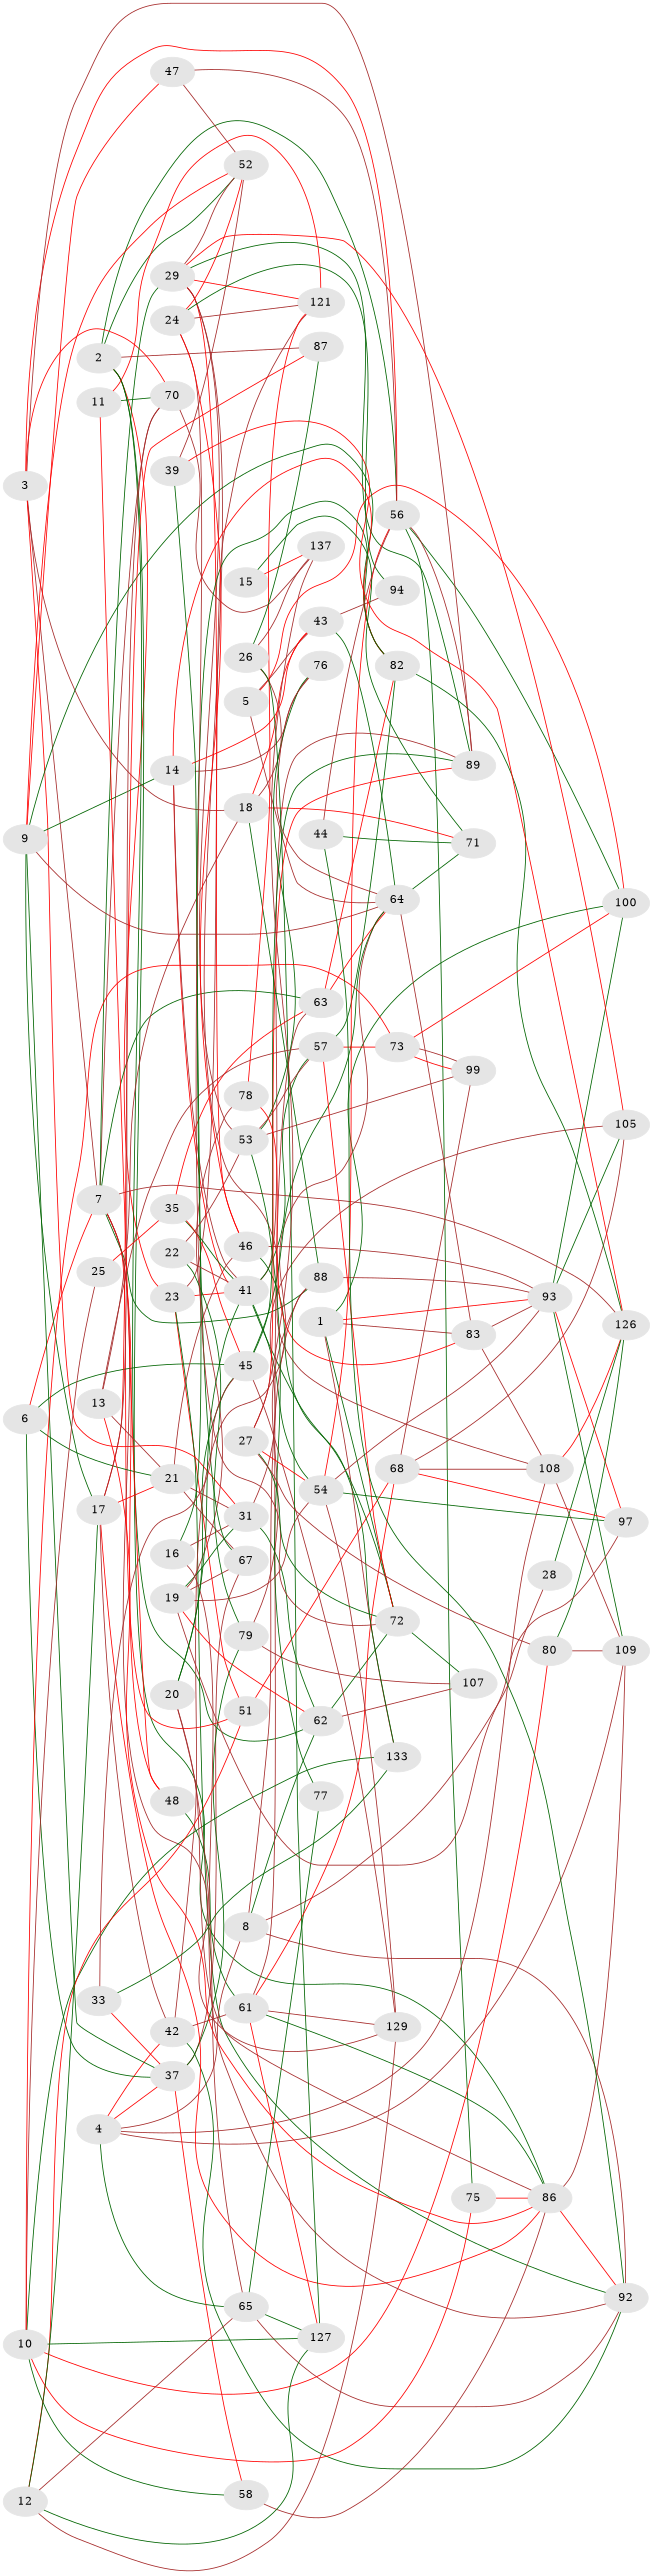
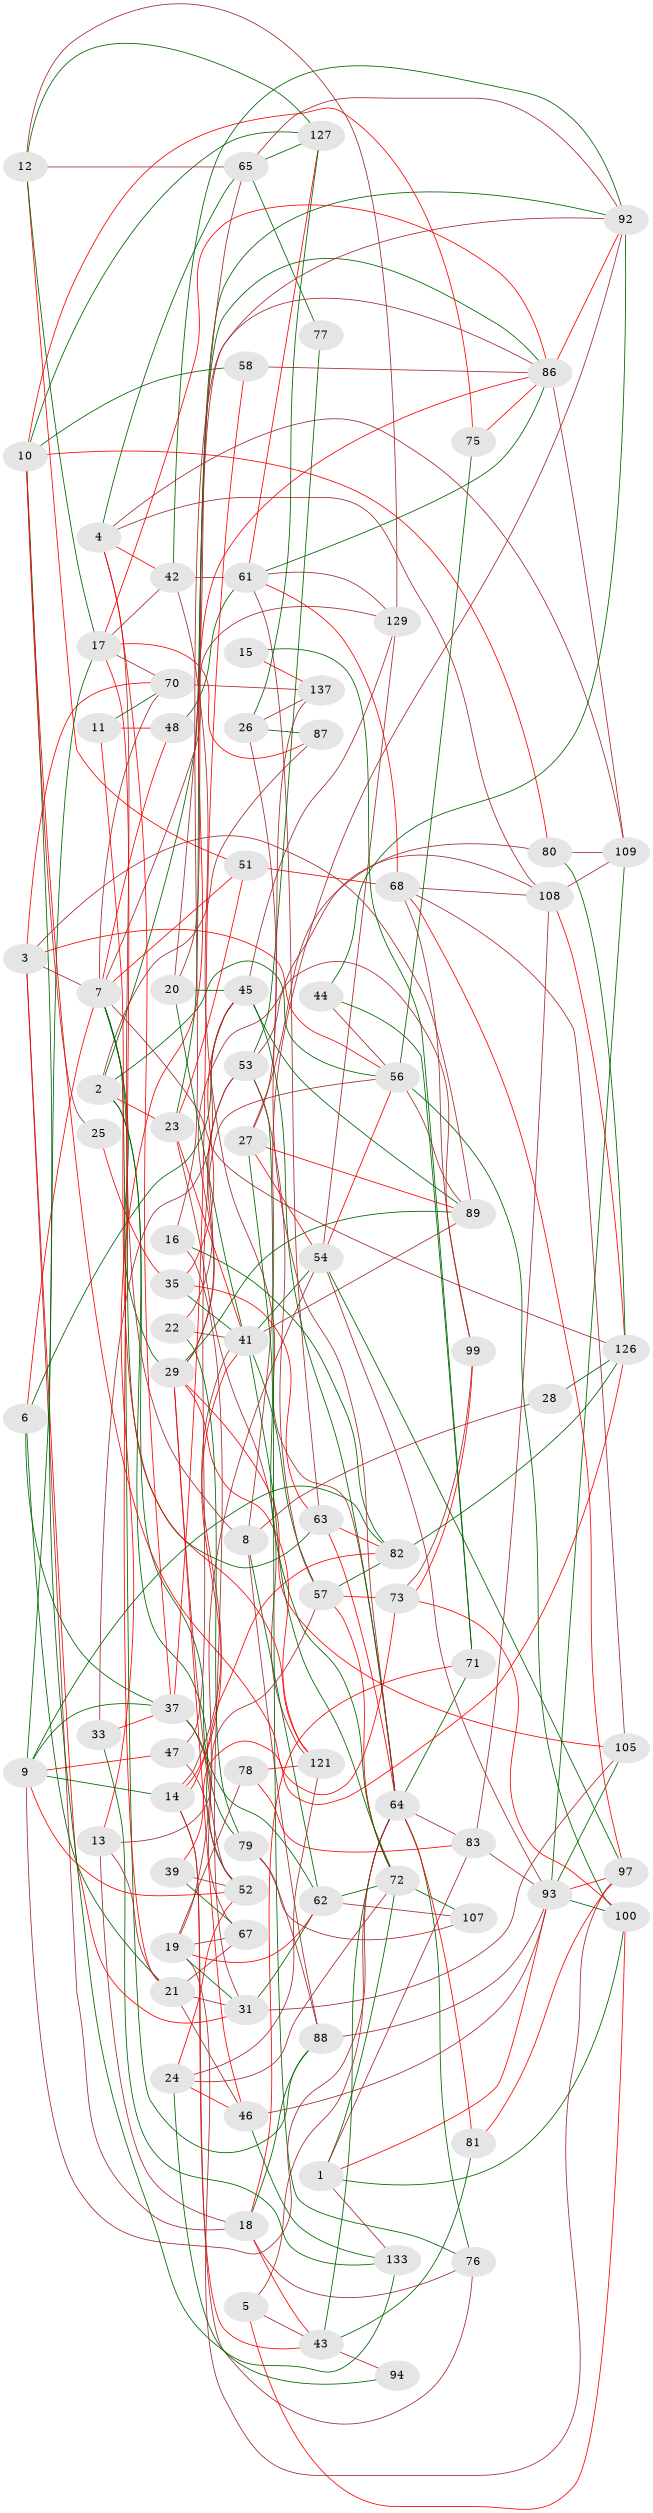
edge "64" -- "76": added
node "81": added
